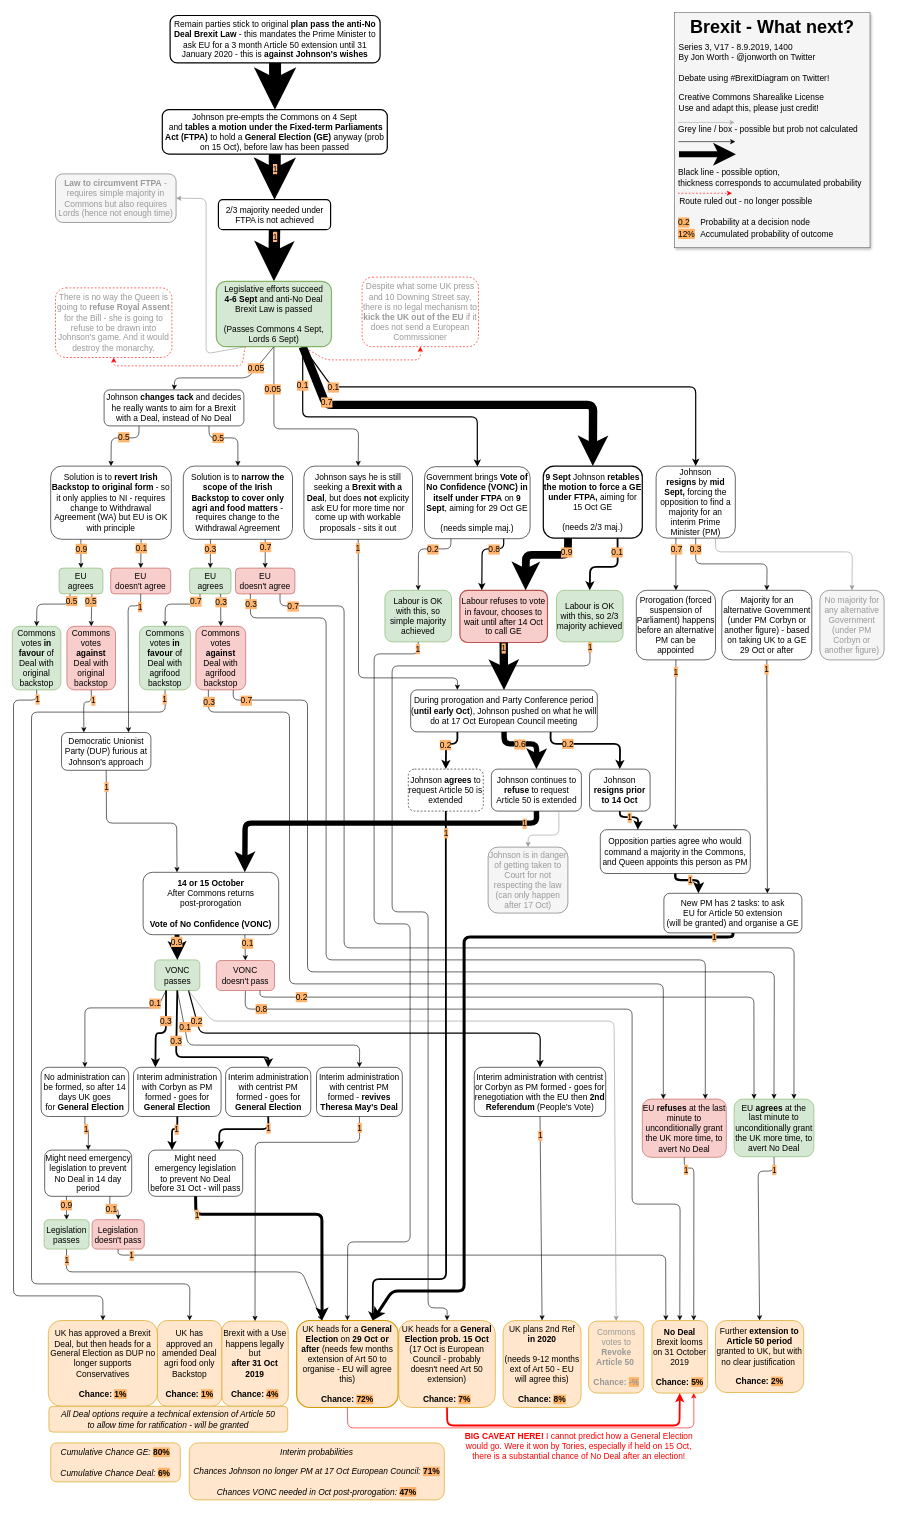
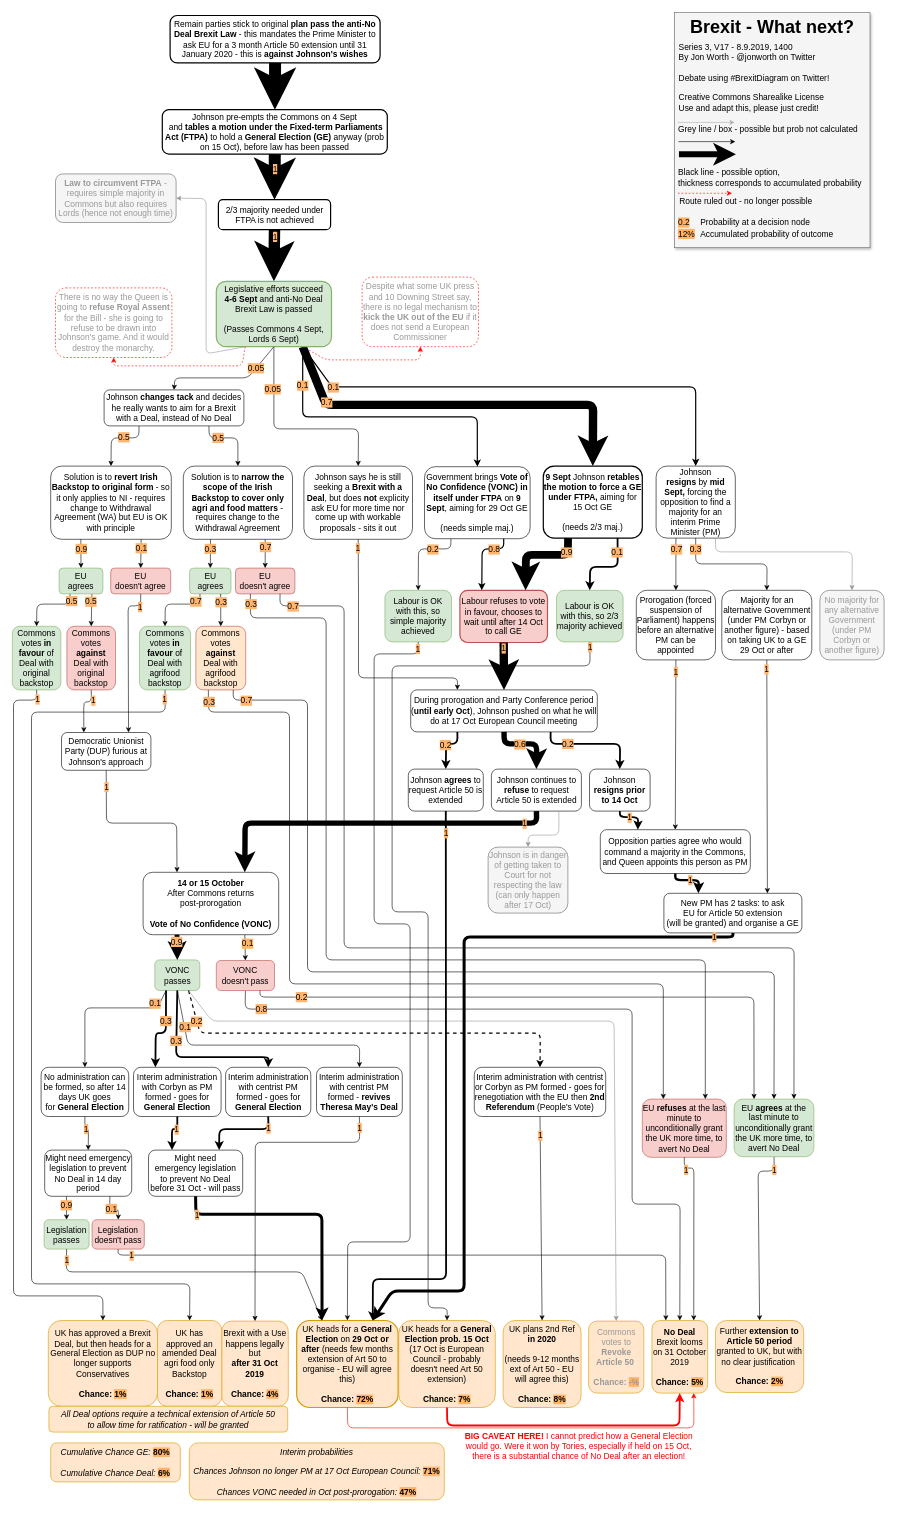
node "Commons votes against Deal with agrifood backstop": fillcolor #f8cecc -> #ffe6cc
node "Johnson agrees to request Article 50 is extended": style dashed -> solid
edge "VONC passes" -> "Interim administration with centrist or Corbyn as PM formed - goes for renegotiation with the EU then 2nd Referendum (People's Vote)": style solid -> dashed
